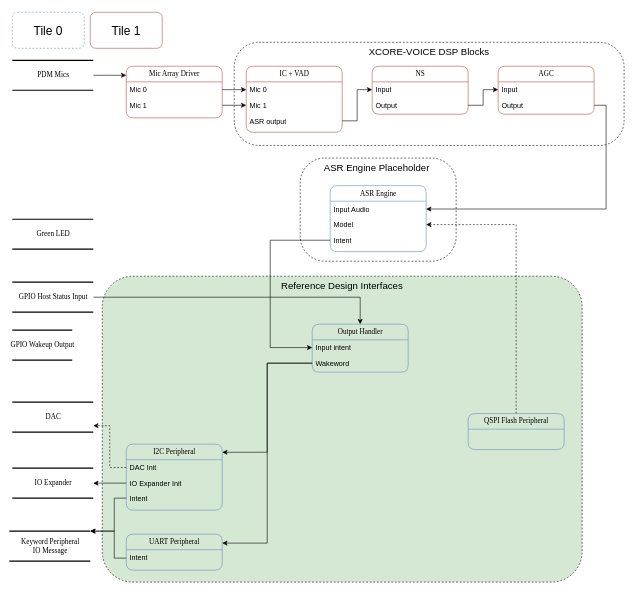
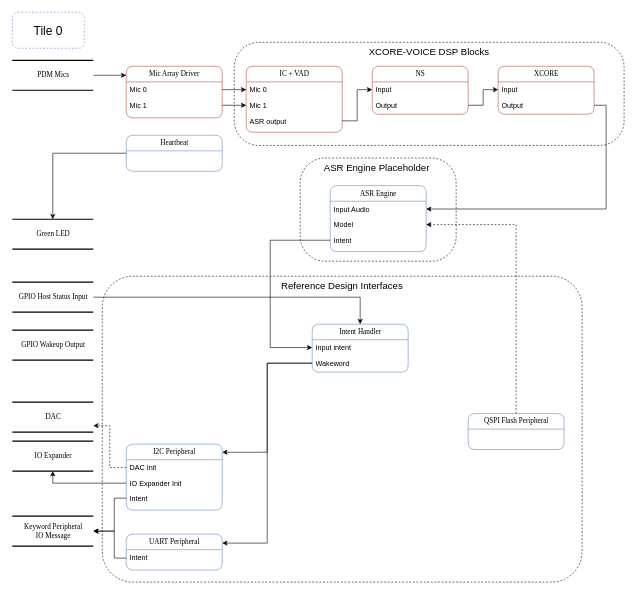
node "Tile 1": removed
node "AGC": label "AGC" -> "XCORE"
edge "Heartbeat" -> "Green LED": added
node "Heartbeat": added
node "Output Handler": label "Output Handler" -> "Intent Handler"
node "GPIO Wakeup Output": size 60x30 -> 81x30
node "Reference Design Interfaces": fillcolor #d5e8d4 -> #ffffff
node "IO Expander": moved (53, 483) -> (53, 456)
node "Keyword Peripheral IO Message": moved (50, 546) -> (53, 531)
